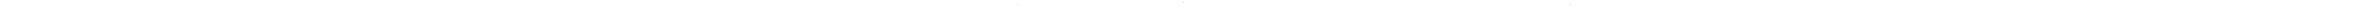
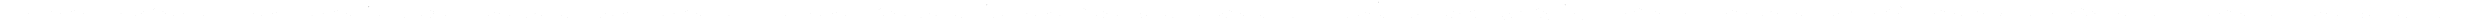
node "100101001001010010100100101001001010010100100101001": added
